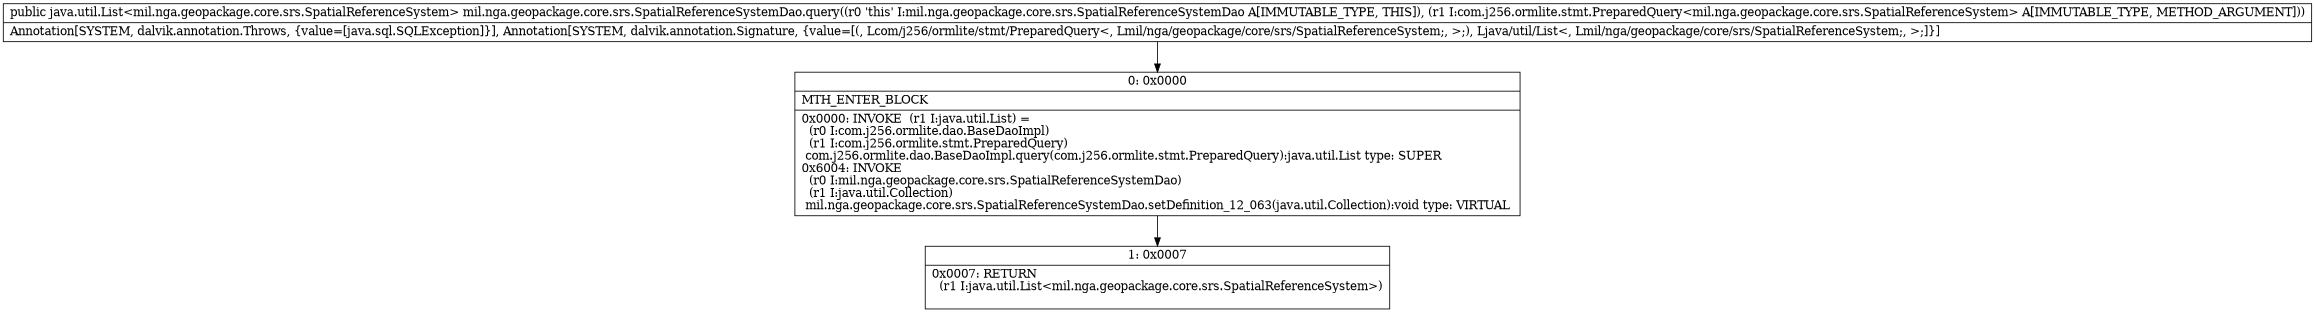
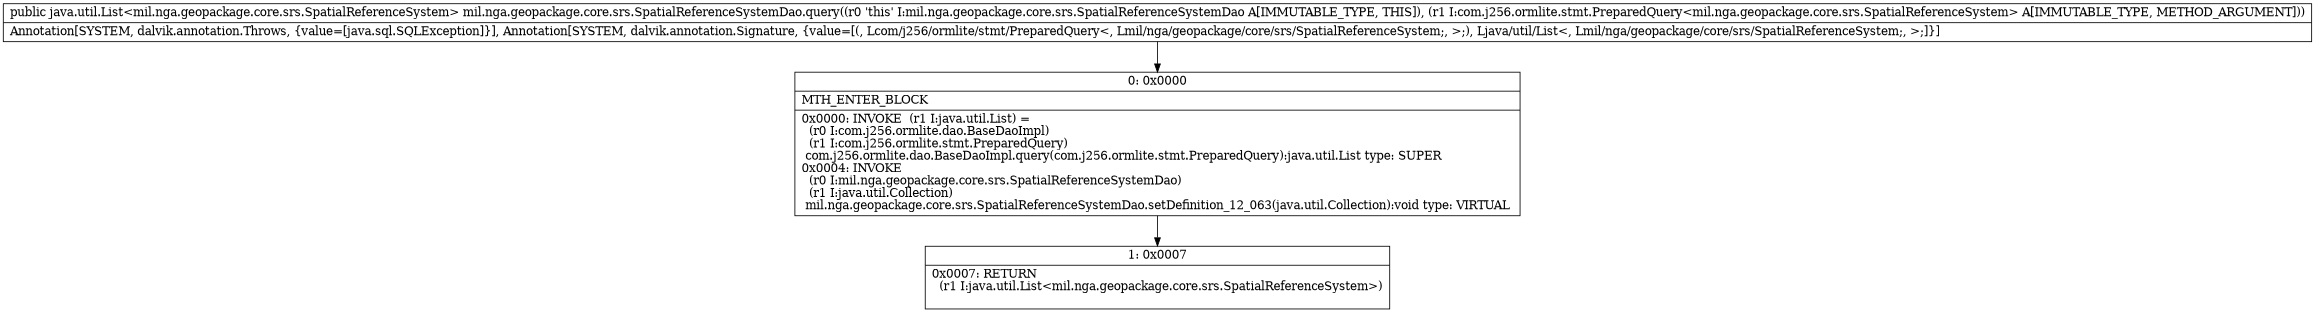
node "0: 0x0000": text "0x6004: INVOKE" -> "0x0004: INVOKE"
